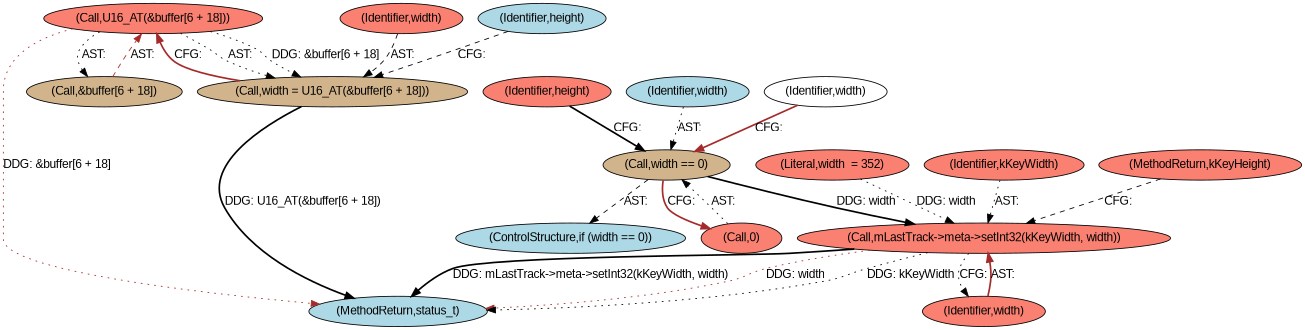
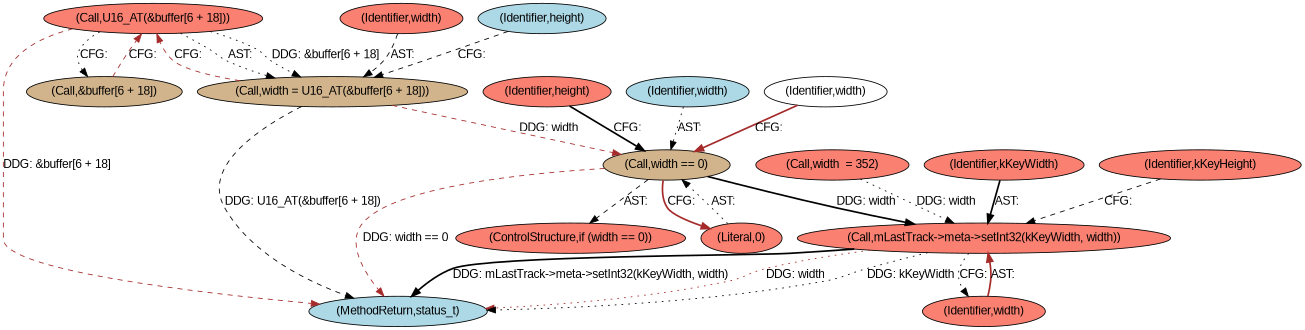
edge "(Call,U16_AT(&buffer[6 + 18]))" -> "(Call,&buffer[6 + 18])": label "AST: " -> "CFG: "
edge "(Call,&buffer[6 + 18])" -> "(Call,U16_AT(&buffer[6 + 18]))": label "AST: " -> "CFG: "
edge "(Call,width = U16_AT(&buffer[6 + 18]))" -> "(Call,U16_AT(&buffer[6 + 18]))": style bold -> dashed
edge "(Call,width = U16_AT(&buffer[6 + 18]))" -> "(Call,width == 0)": added, label "DDG: width"
node "(Literal,width  = 352)": label "(Literal,width  = 352)" -> "(Call,width  = 352)"
node "(MethodReturn,kKeyHeight)": label "(MethodReturn,kKeyHeight)" -> "(Identifier,kKeyHeight)"
edge "(Call,width == 0)" -> "(MethodReturn,status_t)": added, label "DDG: width == 0"
edge "(Identifier,kKeyWidth)" -> "(Call,mLastTrack->meta->setInt32(kKeyWidth, width))": style dotted -> bold
edge "(Call,width = U16_AT(&buffer[6 + 18]))" -> "(MethodReturn,status_t)": style bold -> dashed
node "(ControlStructure,if (width == 0))": fillcolor lightblue -> salmon
node "(Call,0)": label "(Call,0)" -> "(Literal,0)"
edge "(Call,U16_AT(&buffer[6 + 18]))" -> "(MethodReturn,status_t)": style dotted -> dashed
